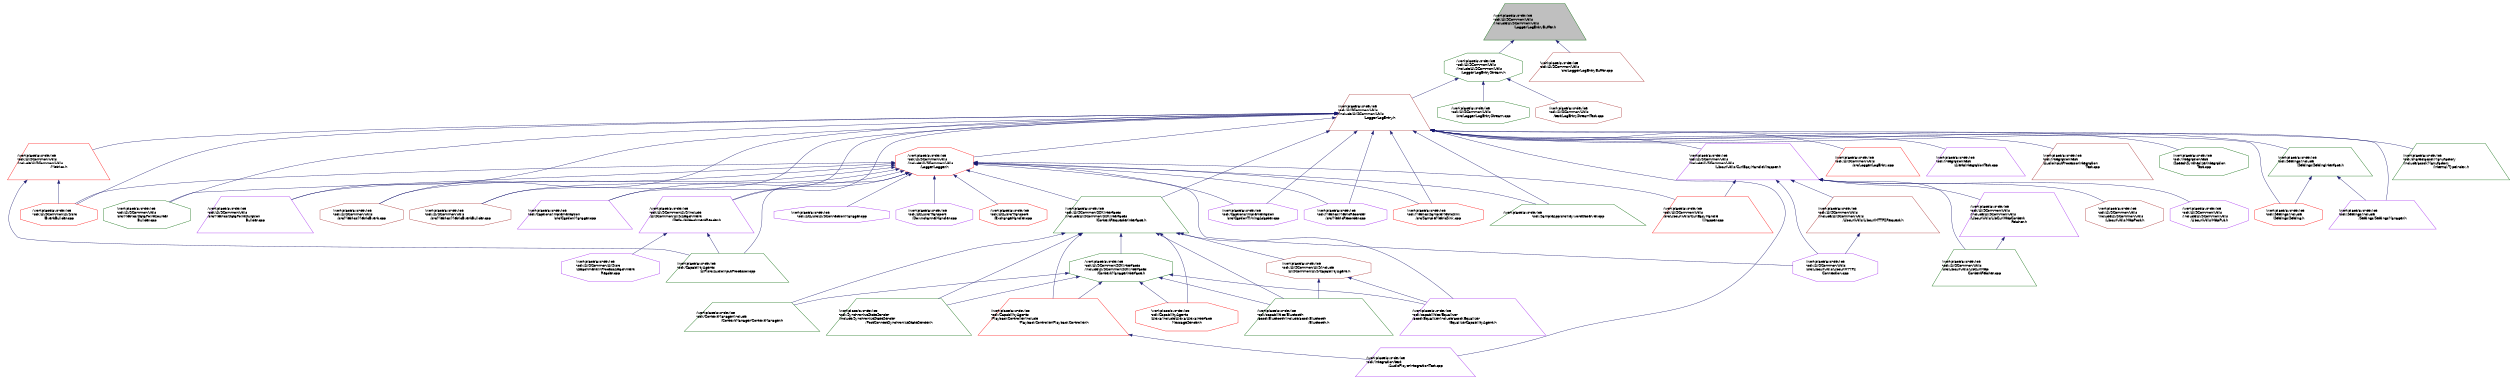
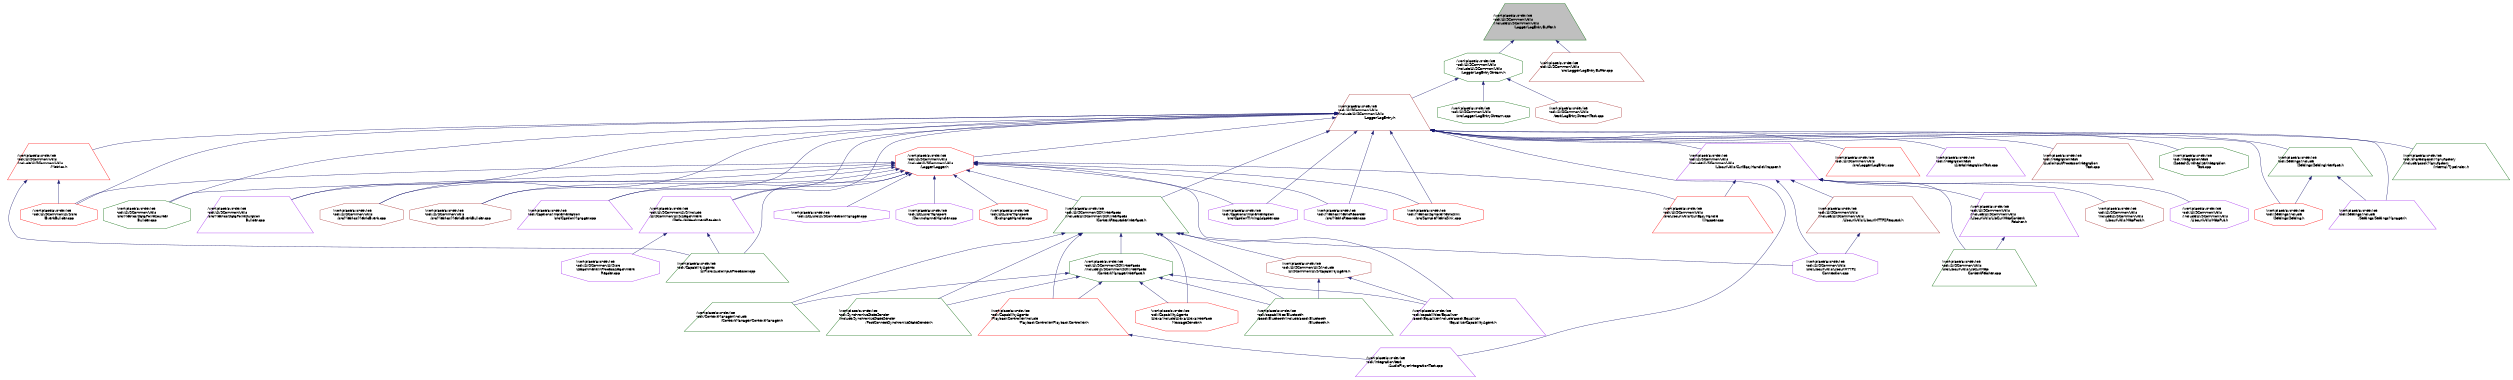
node "/workplace/avs-device -sdk/SampleApp/src/KeywordObserver.cpp": removed
